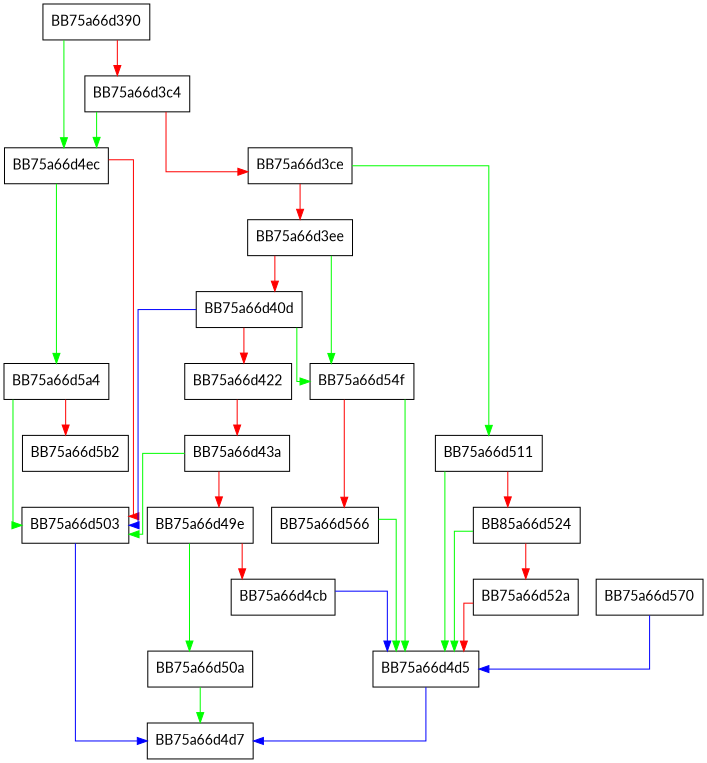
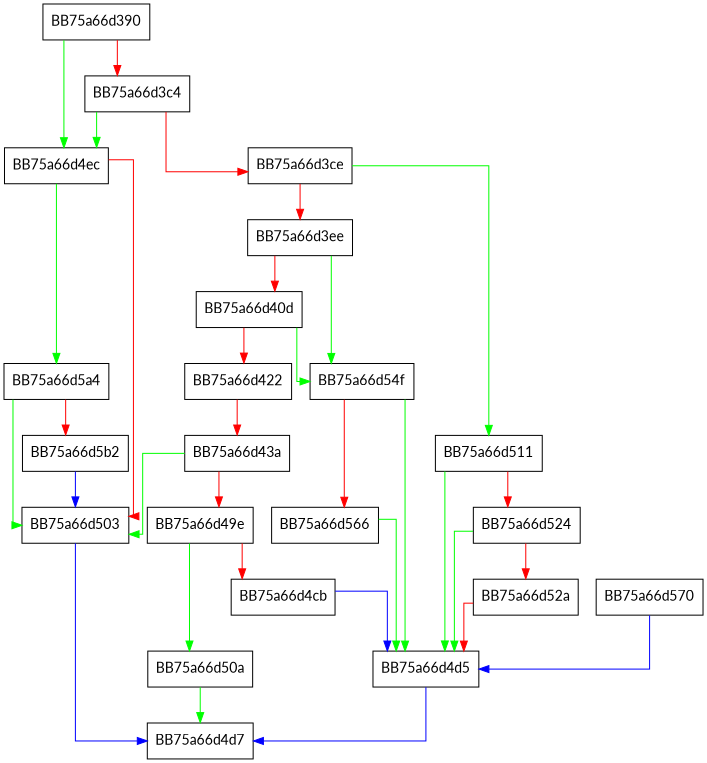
edge "BB75a66d40d" -> "BB75a66d503": now "BB75a66d5b2" -> "BB75a66d503"
node "BB85a66d524": label "BB85a66d524" -> "BB75a66d524"
